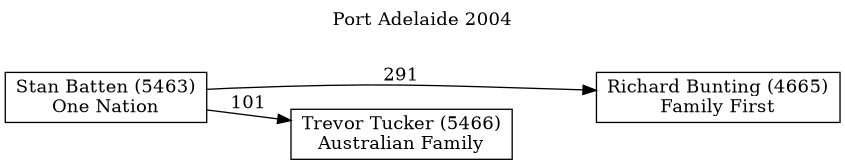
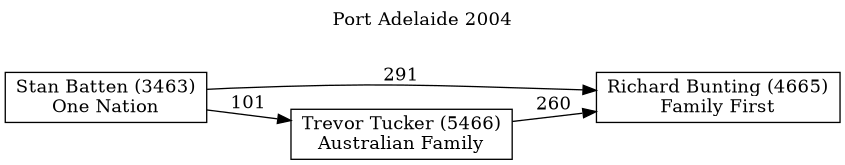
node "Stan Batten (5463) One Nation": label "Stan Batten (5463) One Nation" -> "Stan Batten (3463) One Nation"
edge "Trevor Tucker (5466) Australian Family" -> "Richard Bunting (4665) Family First": added, label "260"
